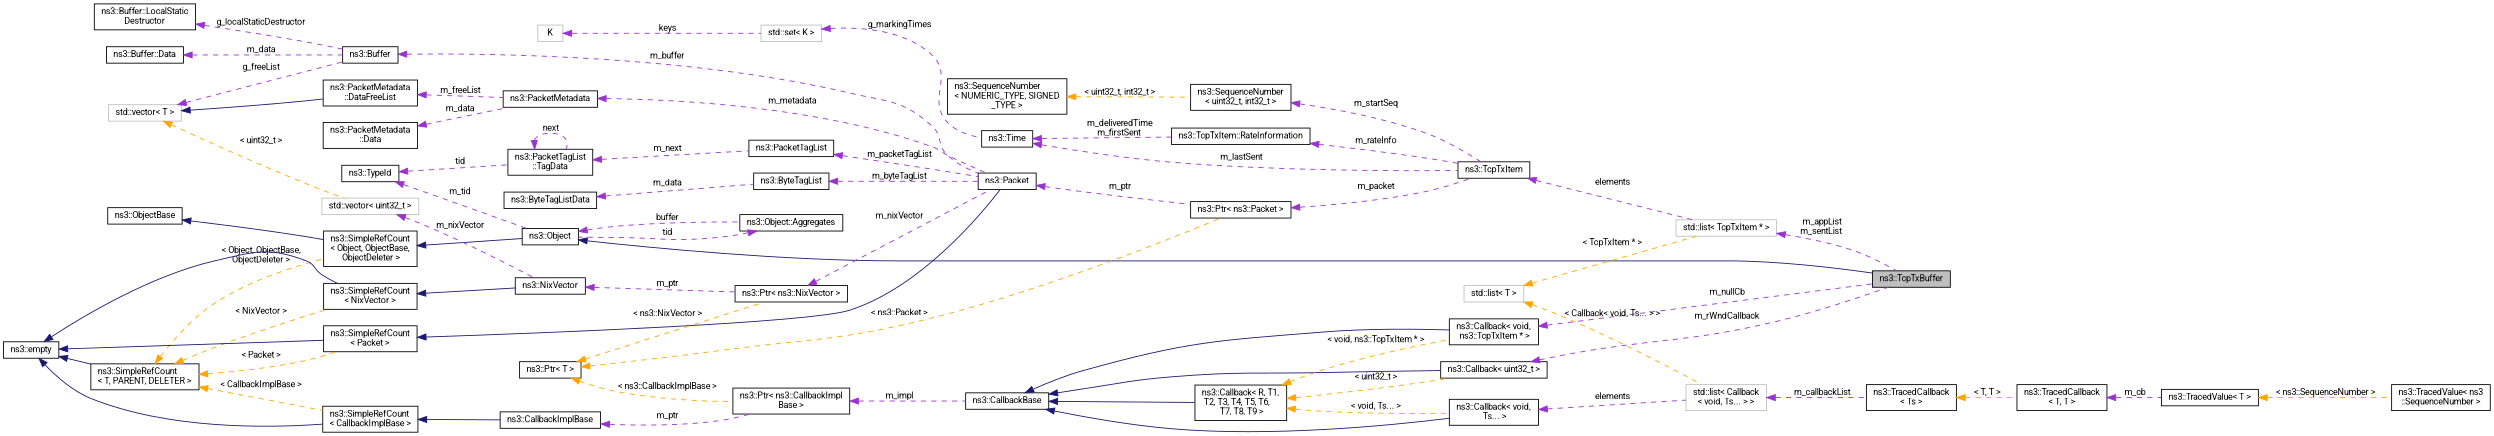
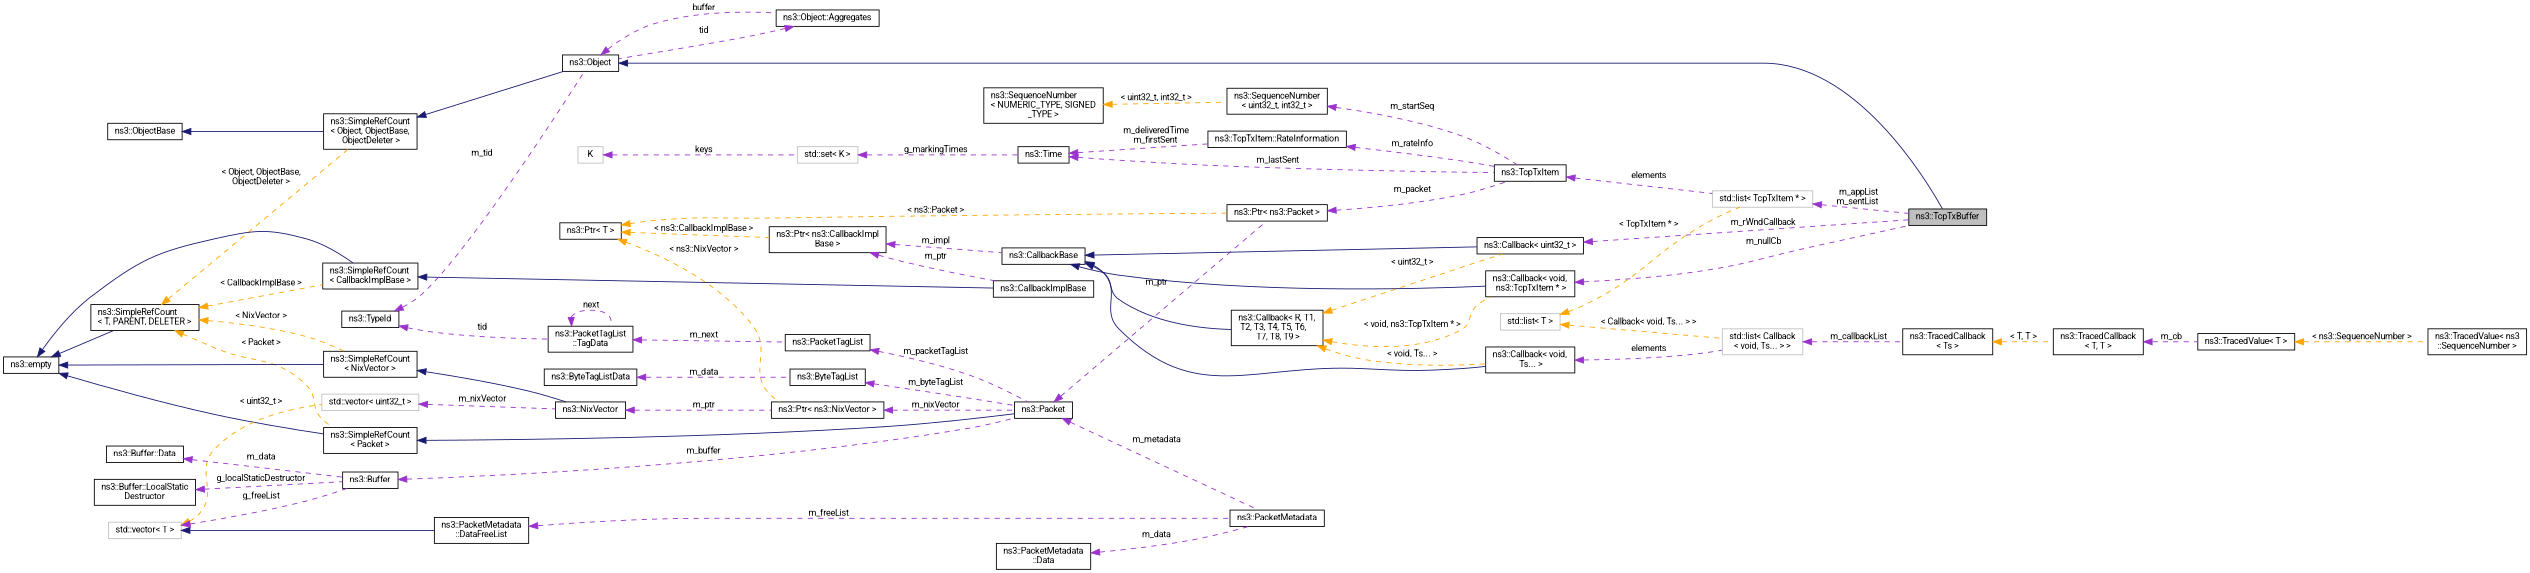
edge "ns3::Packet" -> "ns3::PacketMetadata": reversed
edge "ns3::Ptr< ns3::CallbackImpl Base >" -> "ns3::CallbackImplBase": reversed
